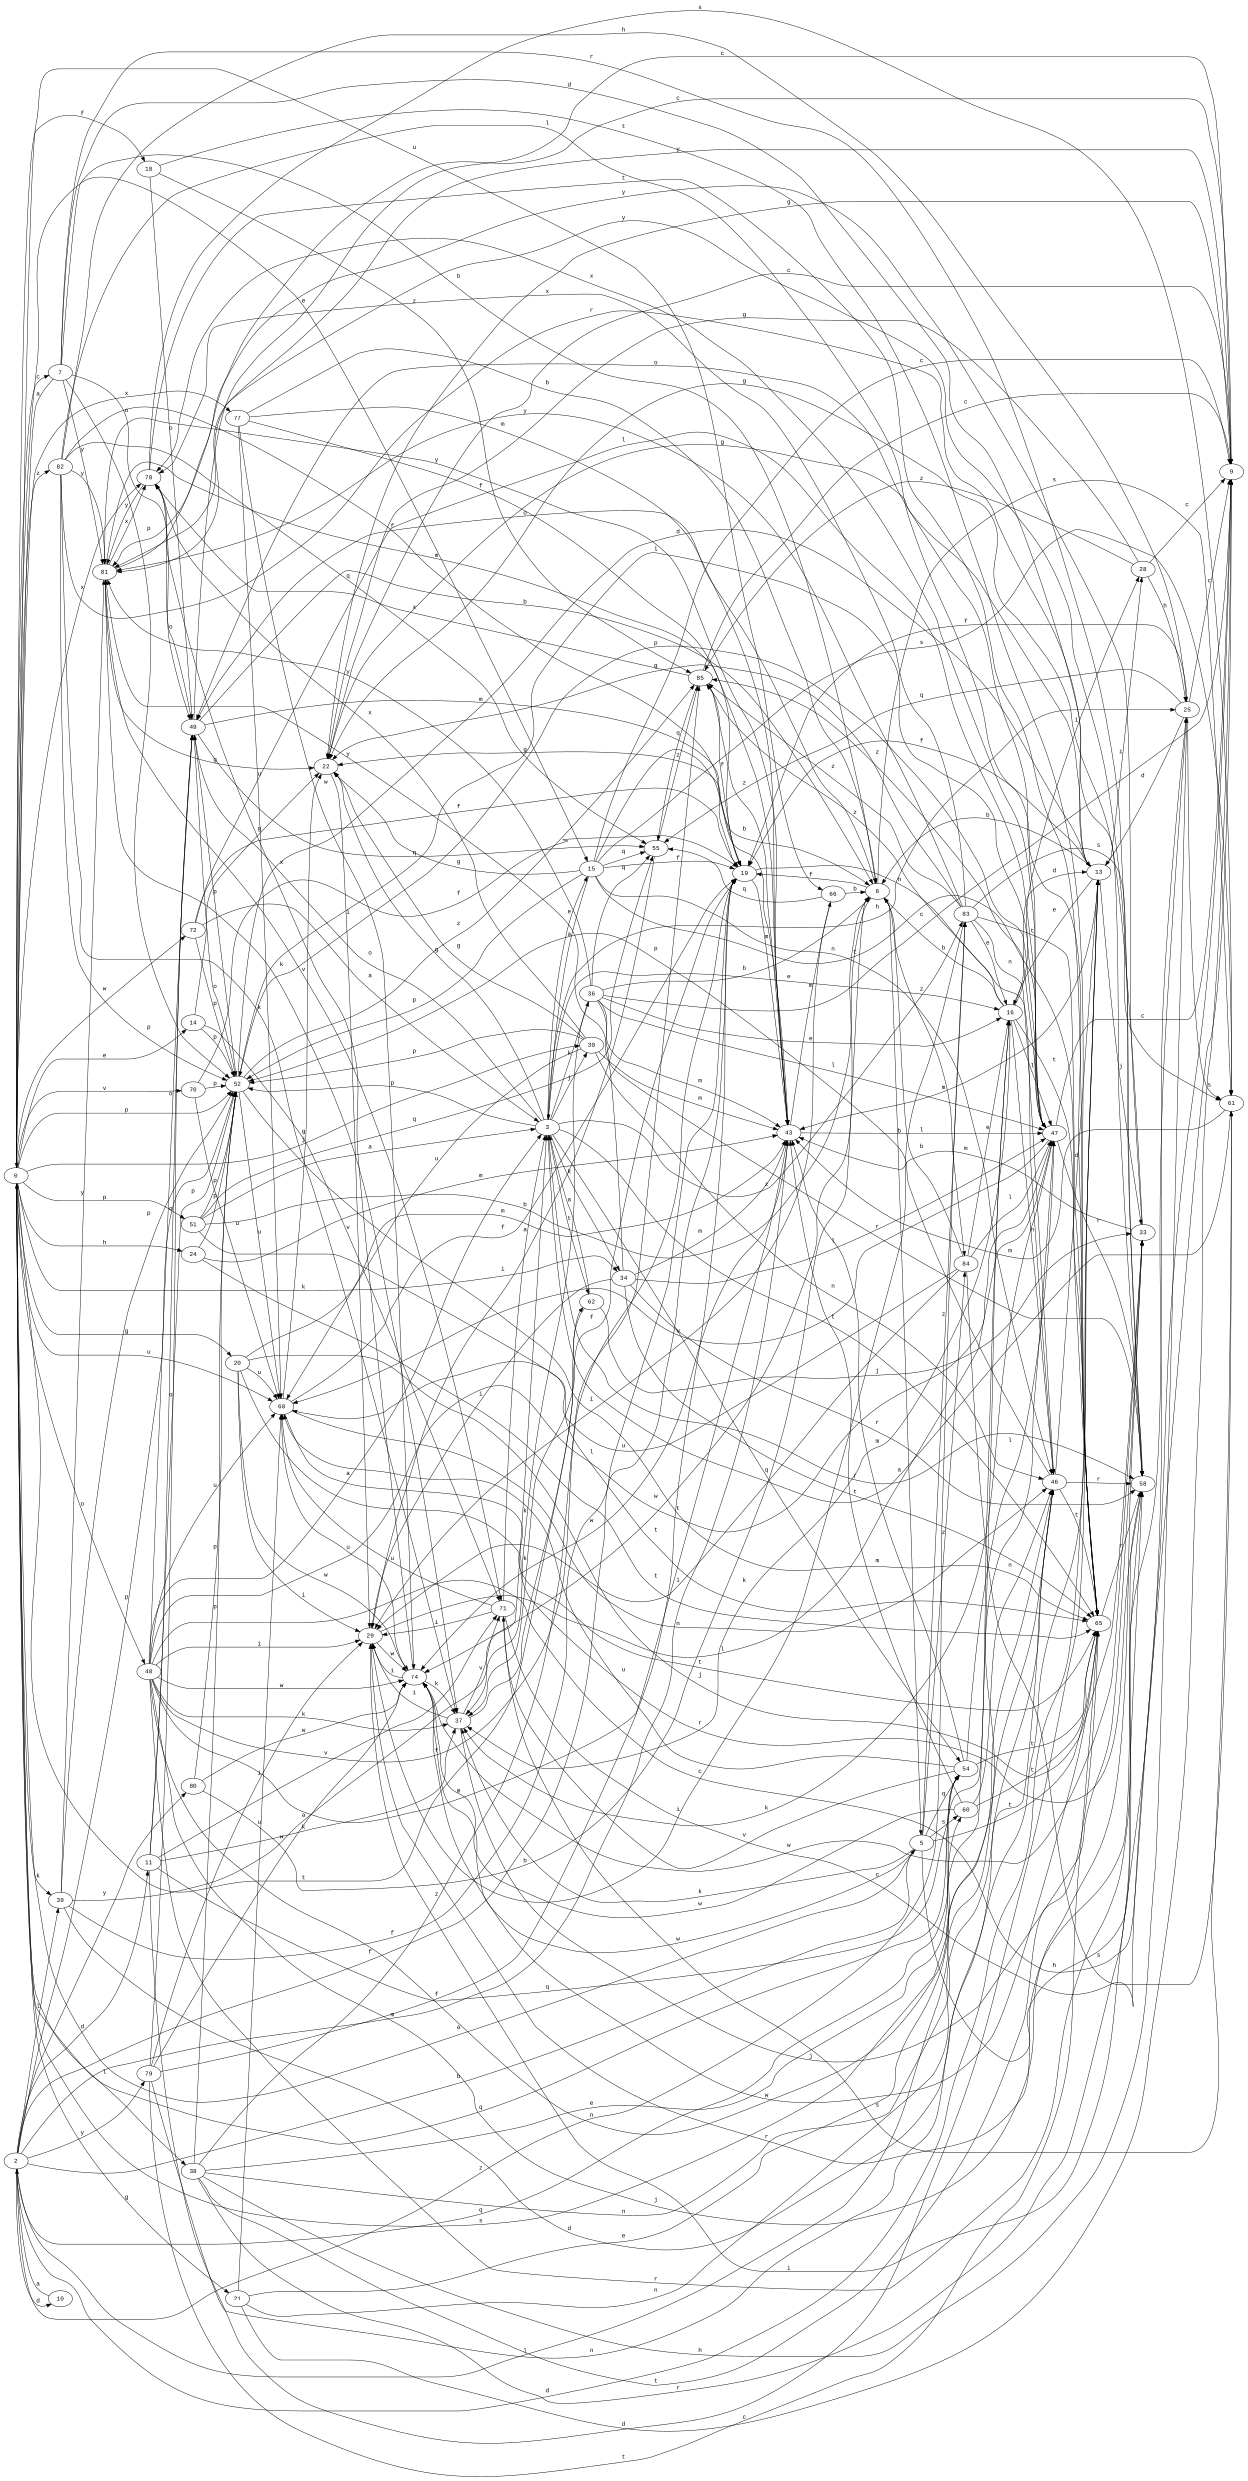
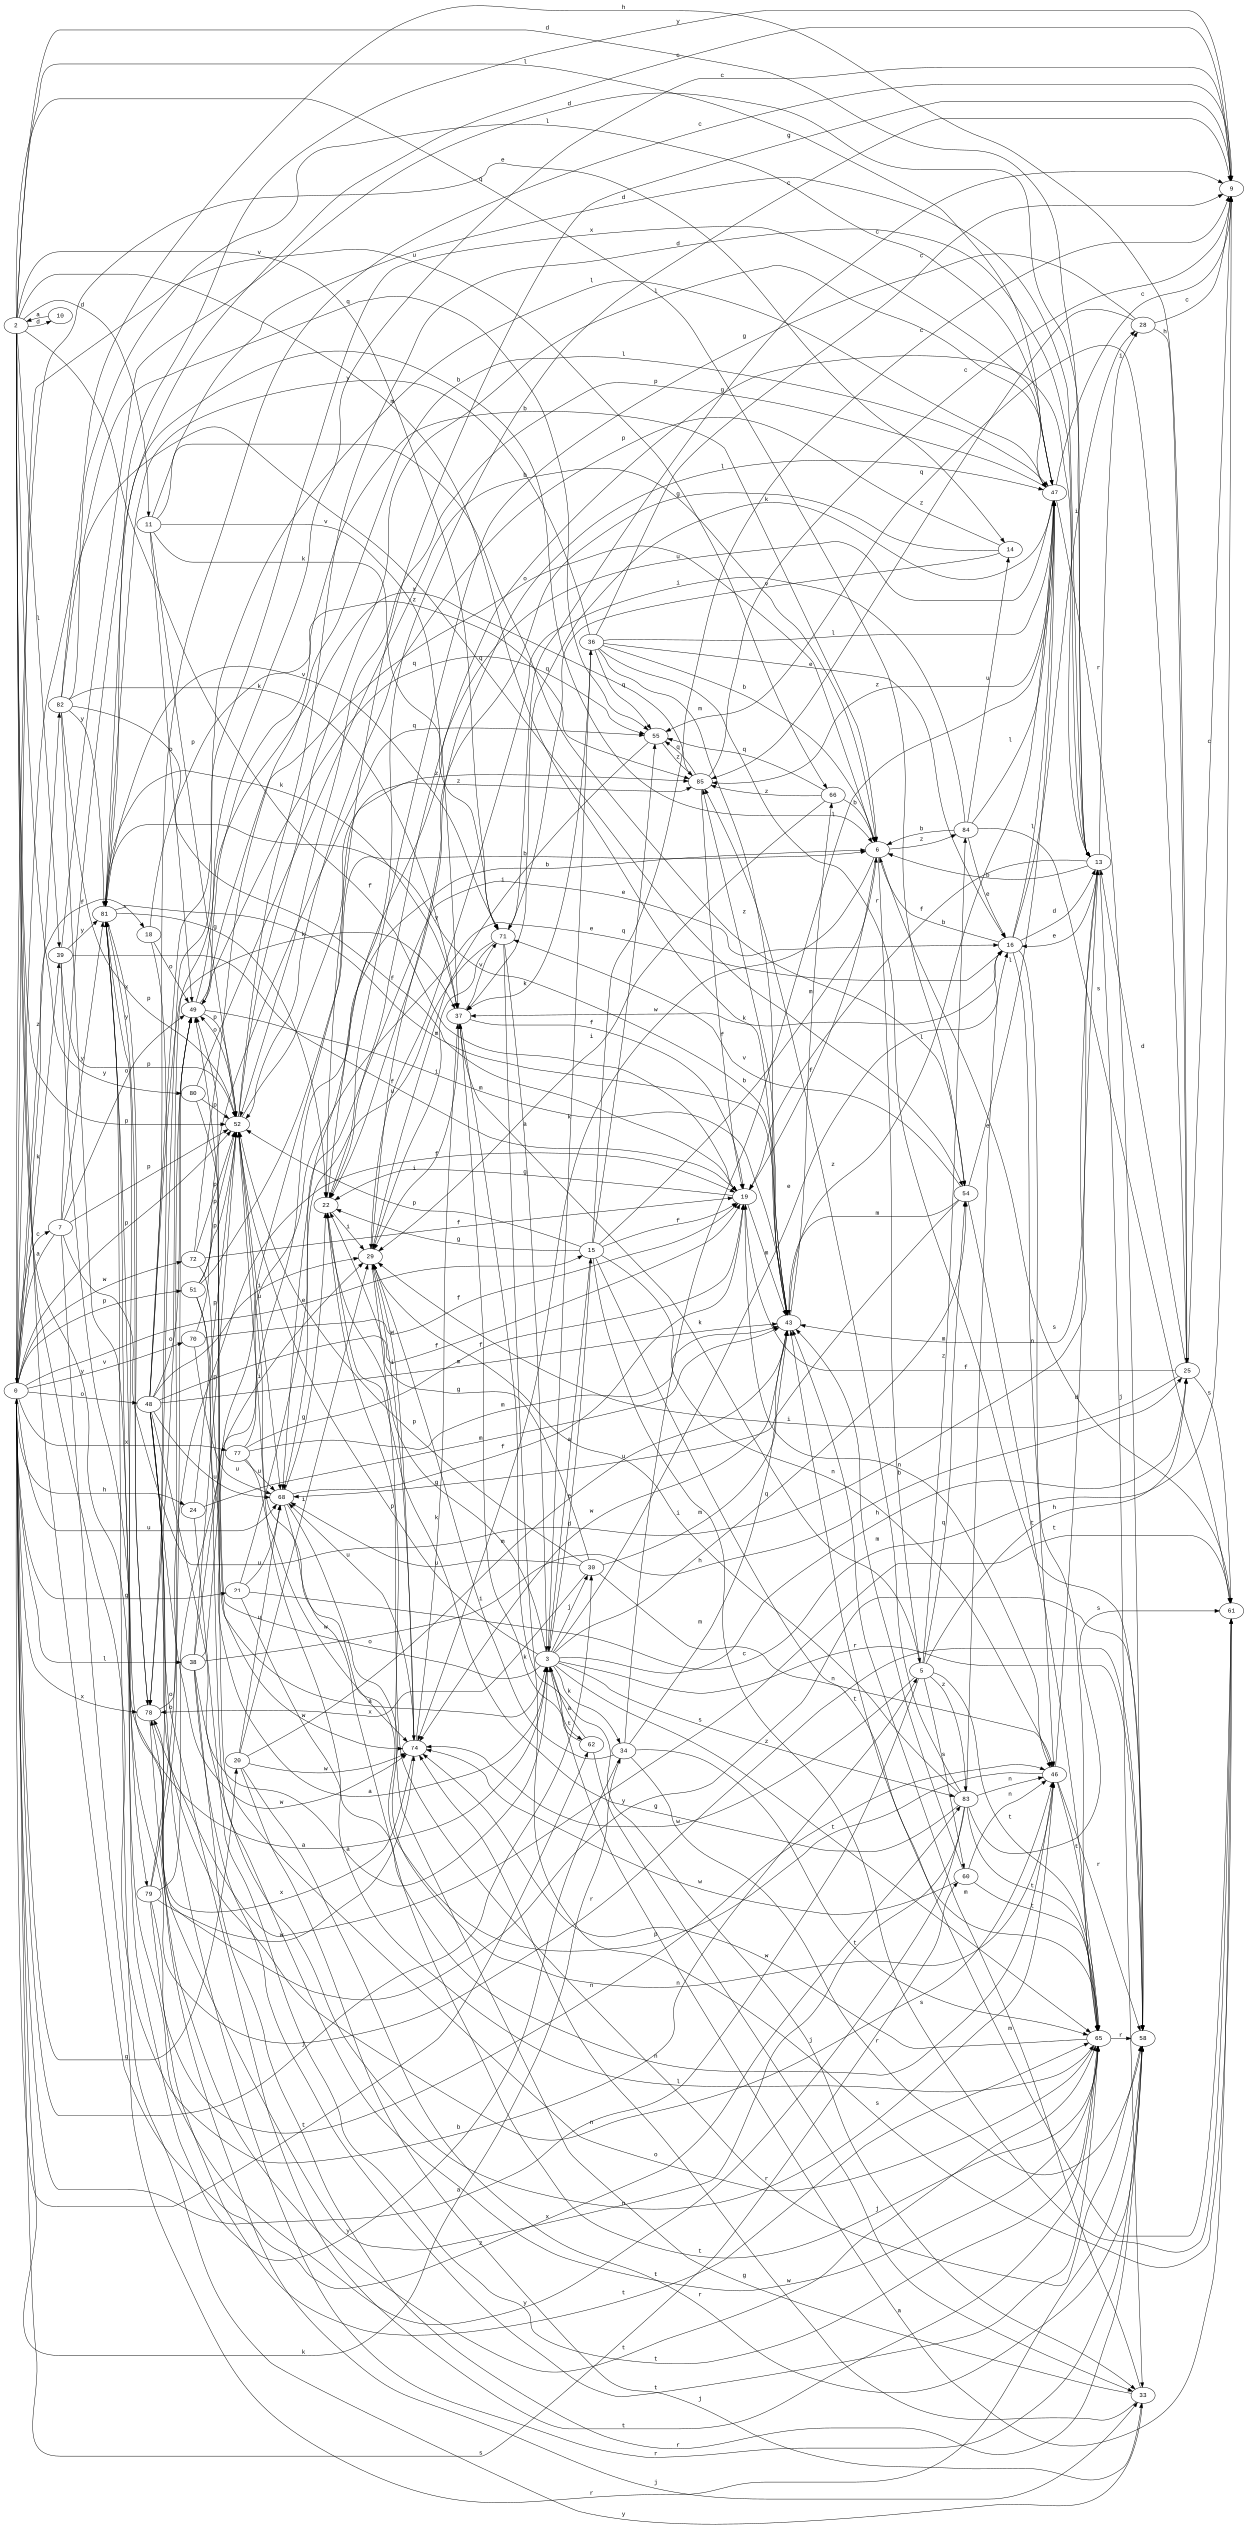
edge "2" -> "71": added, label "v"
edge "16" -> "85": now "66" -> "85"
edge "84" -> "68": now "84" -> "14"
edge "52" -> "65": label "t" -> "l"
